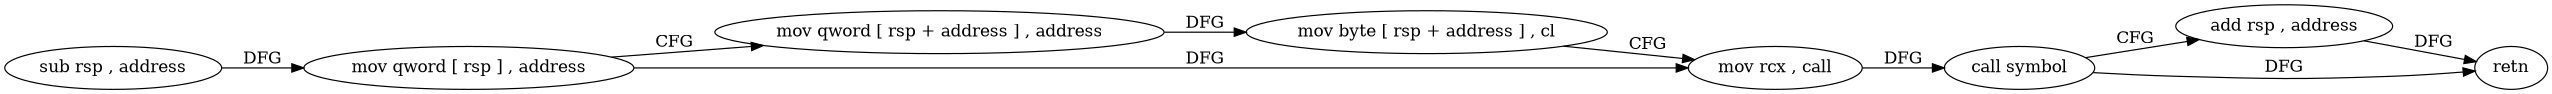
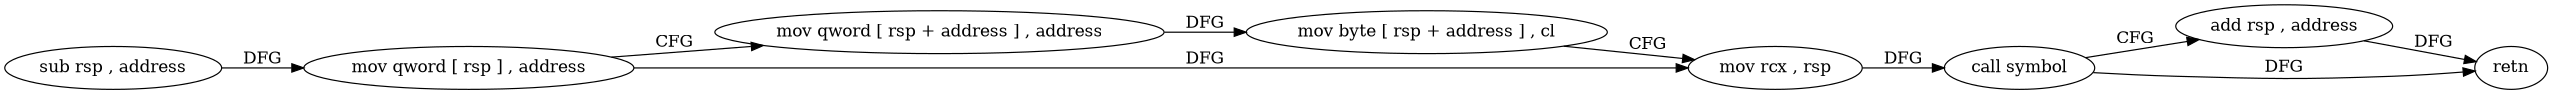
node "mov rcx , call": label "mov rcx , call" -> "mov rcx , rsp"
